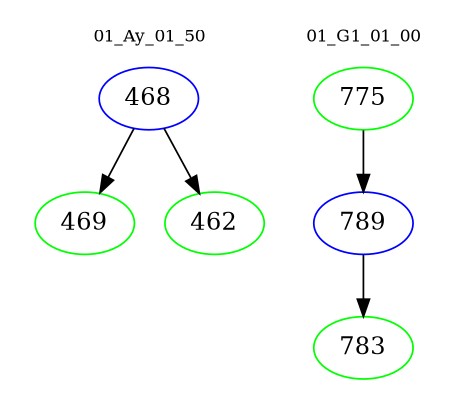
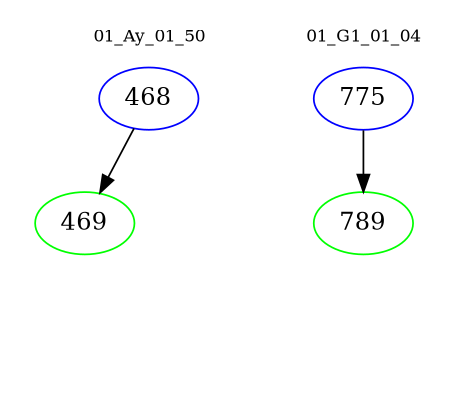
cluster "01_G1_01_00": label "01_G1_01_00" -> "01_G1_01_04"
node "775": color green -> blue
node "462": removed
node "789": color blue -> green
node "783": removed
